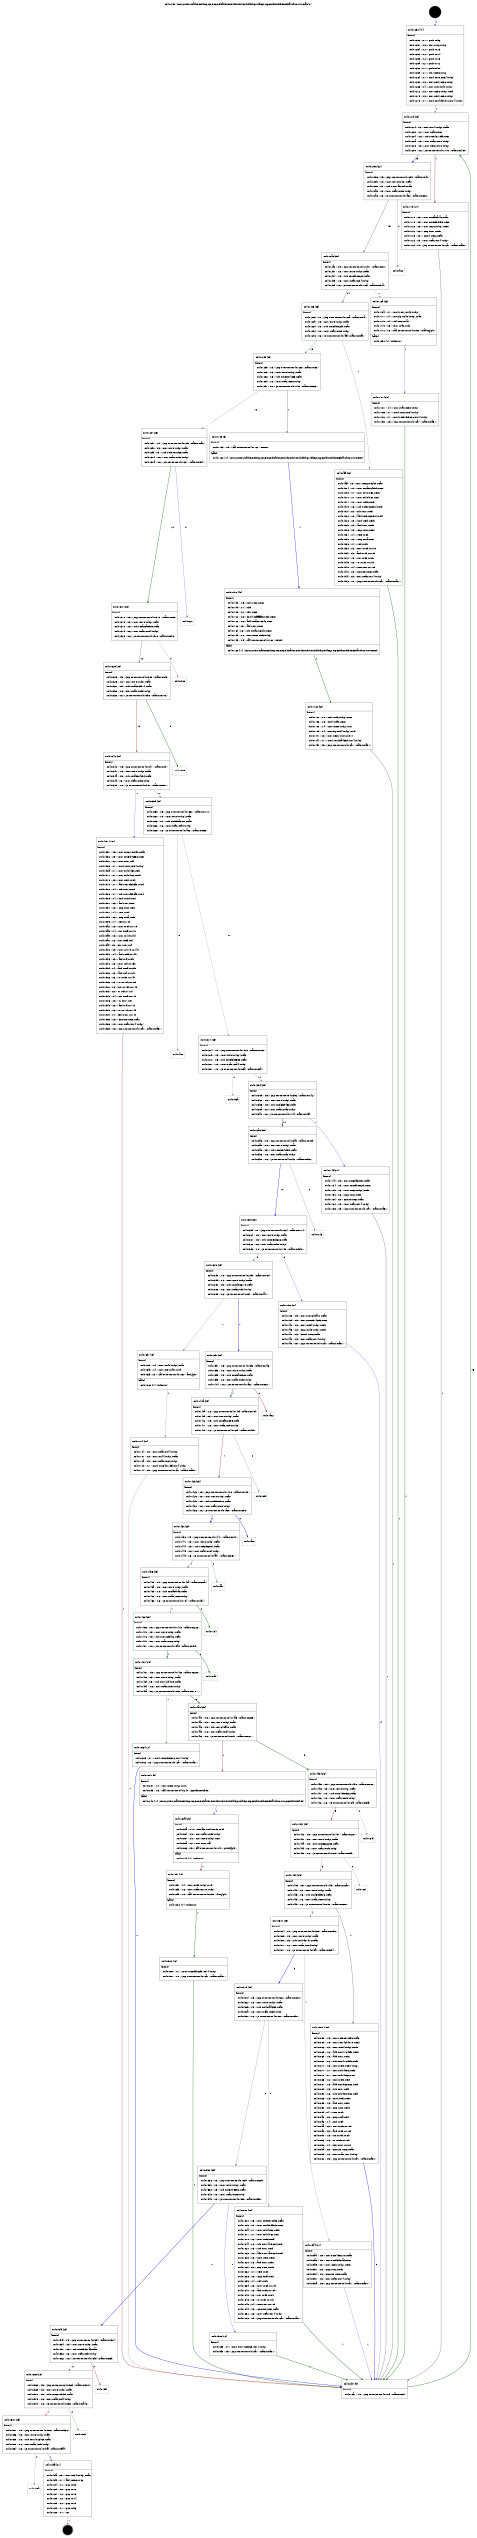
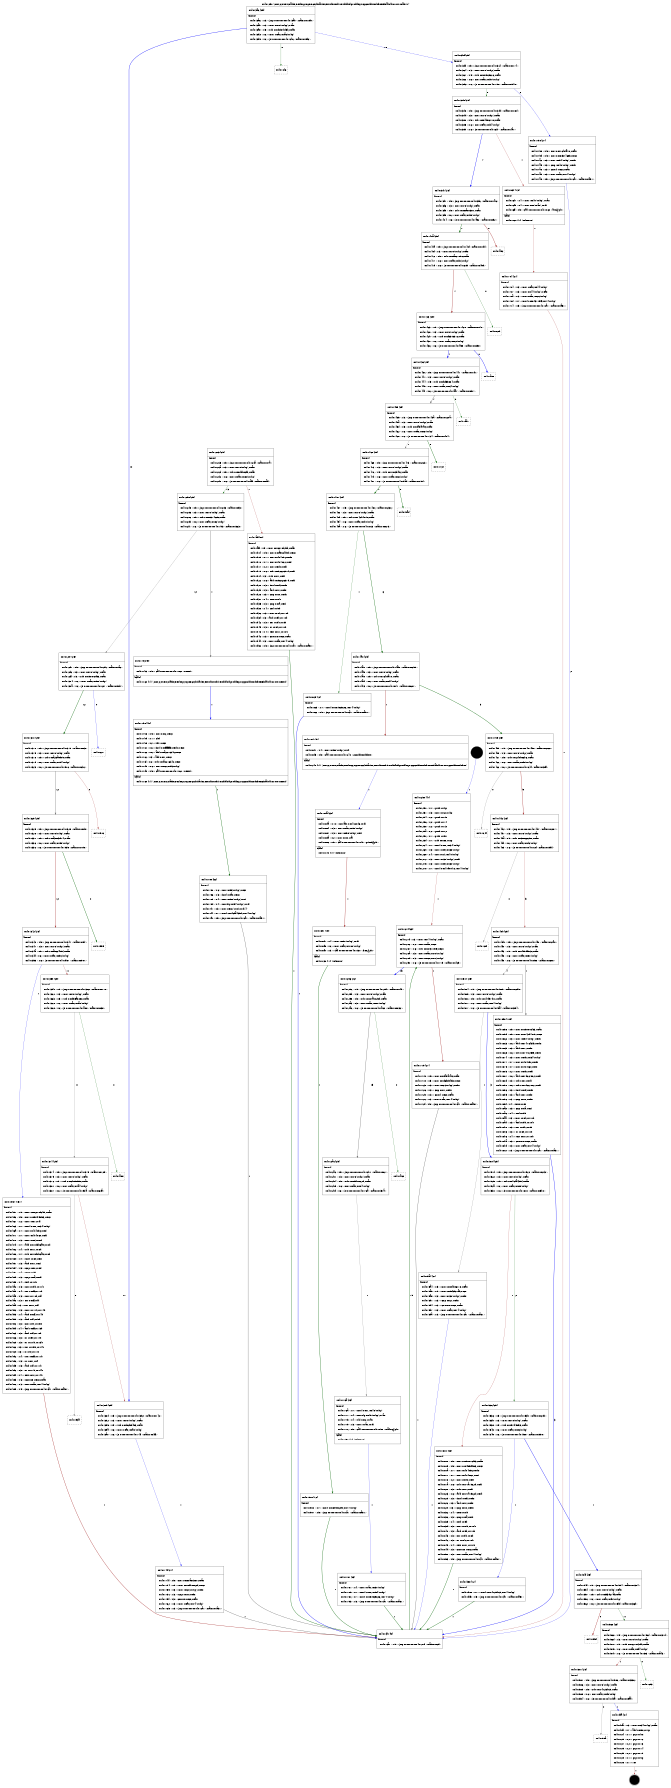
edge "0x4012ac [25]" -> "0x4012c5 [25]": removed, label "14"
edge "0x40138d [25]" -> "0x4013a6 [25]": reversed
edge "0x4013a6 [25]" -> "0x4013bf [25]": style bold -> solid
